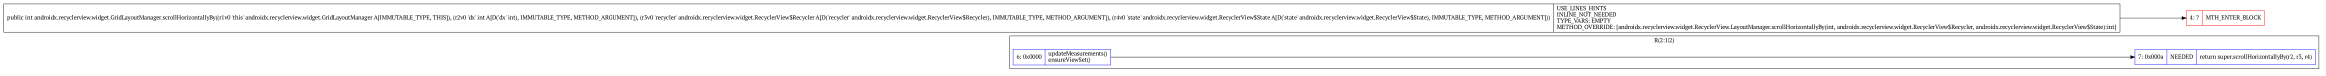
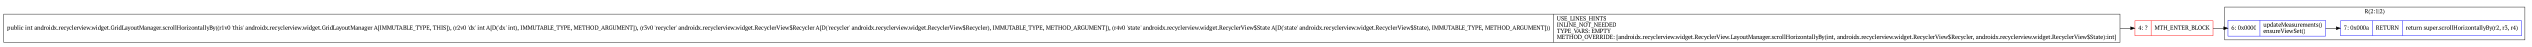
edge "4: ?" -> "6: 0x0000": added
node "7: 0x000a": text "NEEDED" -> "RETURN"
